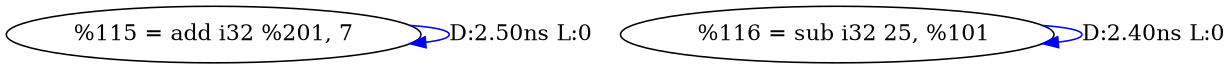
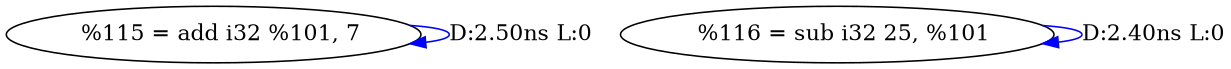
node "%115 = add i32 %201, 7": label "%115 = add i32 %201, 7" -> "%115 = add i32 %101, 7"
